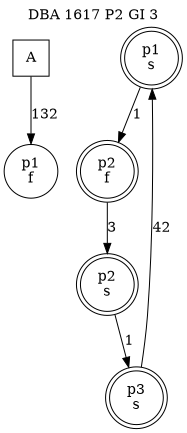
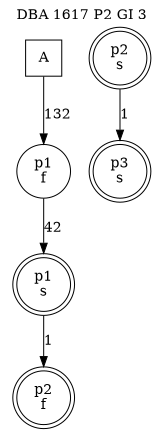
edge "p2 f" -> "p2 s": removed, label "3"
edge "p3 s" -> "p1 s": now "p1 f" -> "p1 s"
